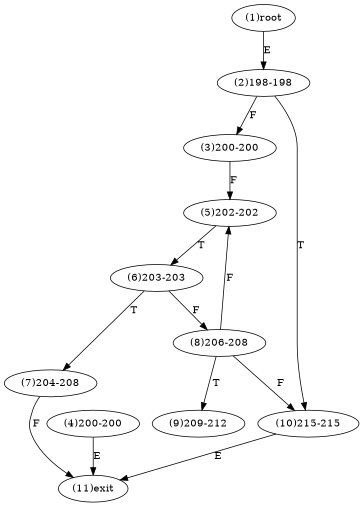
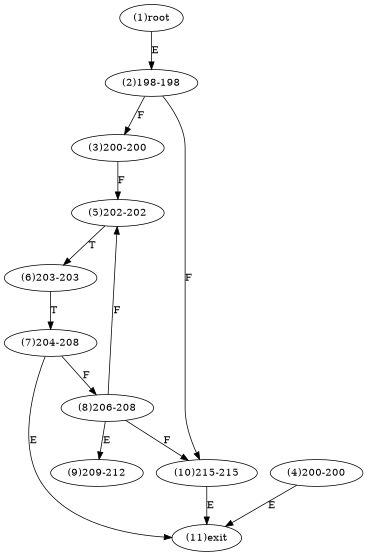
edge "(2)198-198" -> "(10)215-215": label "T" -> "F"
edge "(6)203-203" -> "(8)206-208": now "(7)204-208" -> "(8)206-208"
edge "(8)206-208" -> "(9)209-212": label "T" -> "E"
edge "(7)204-208" -> "(11)exit": label "F" -> "E"
